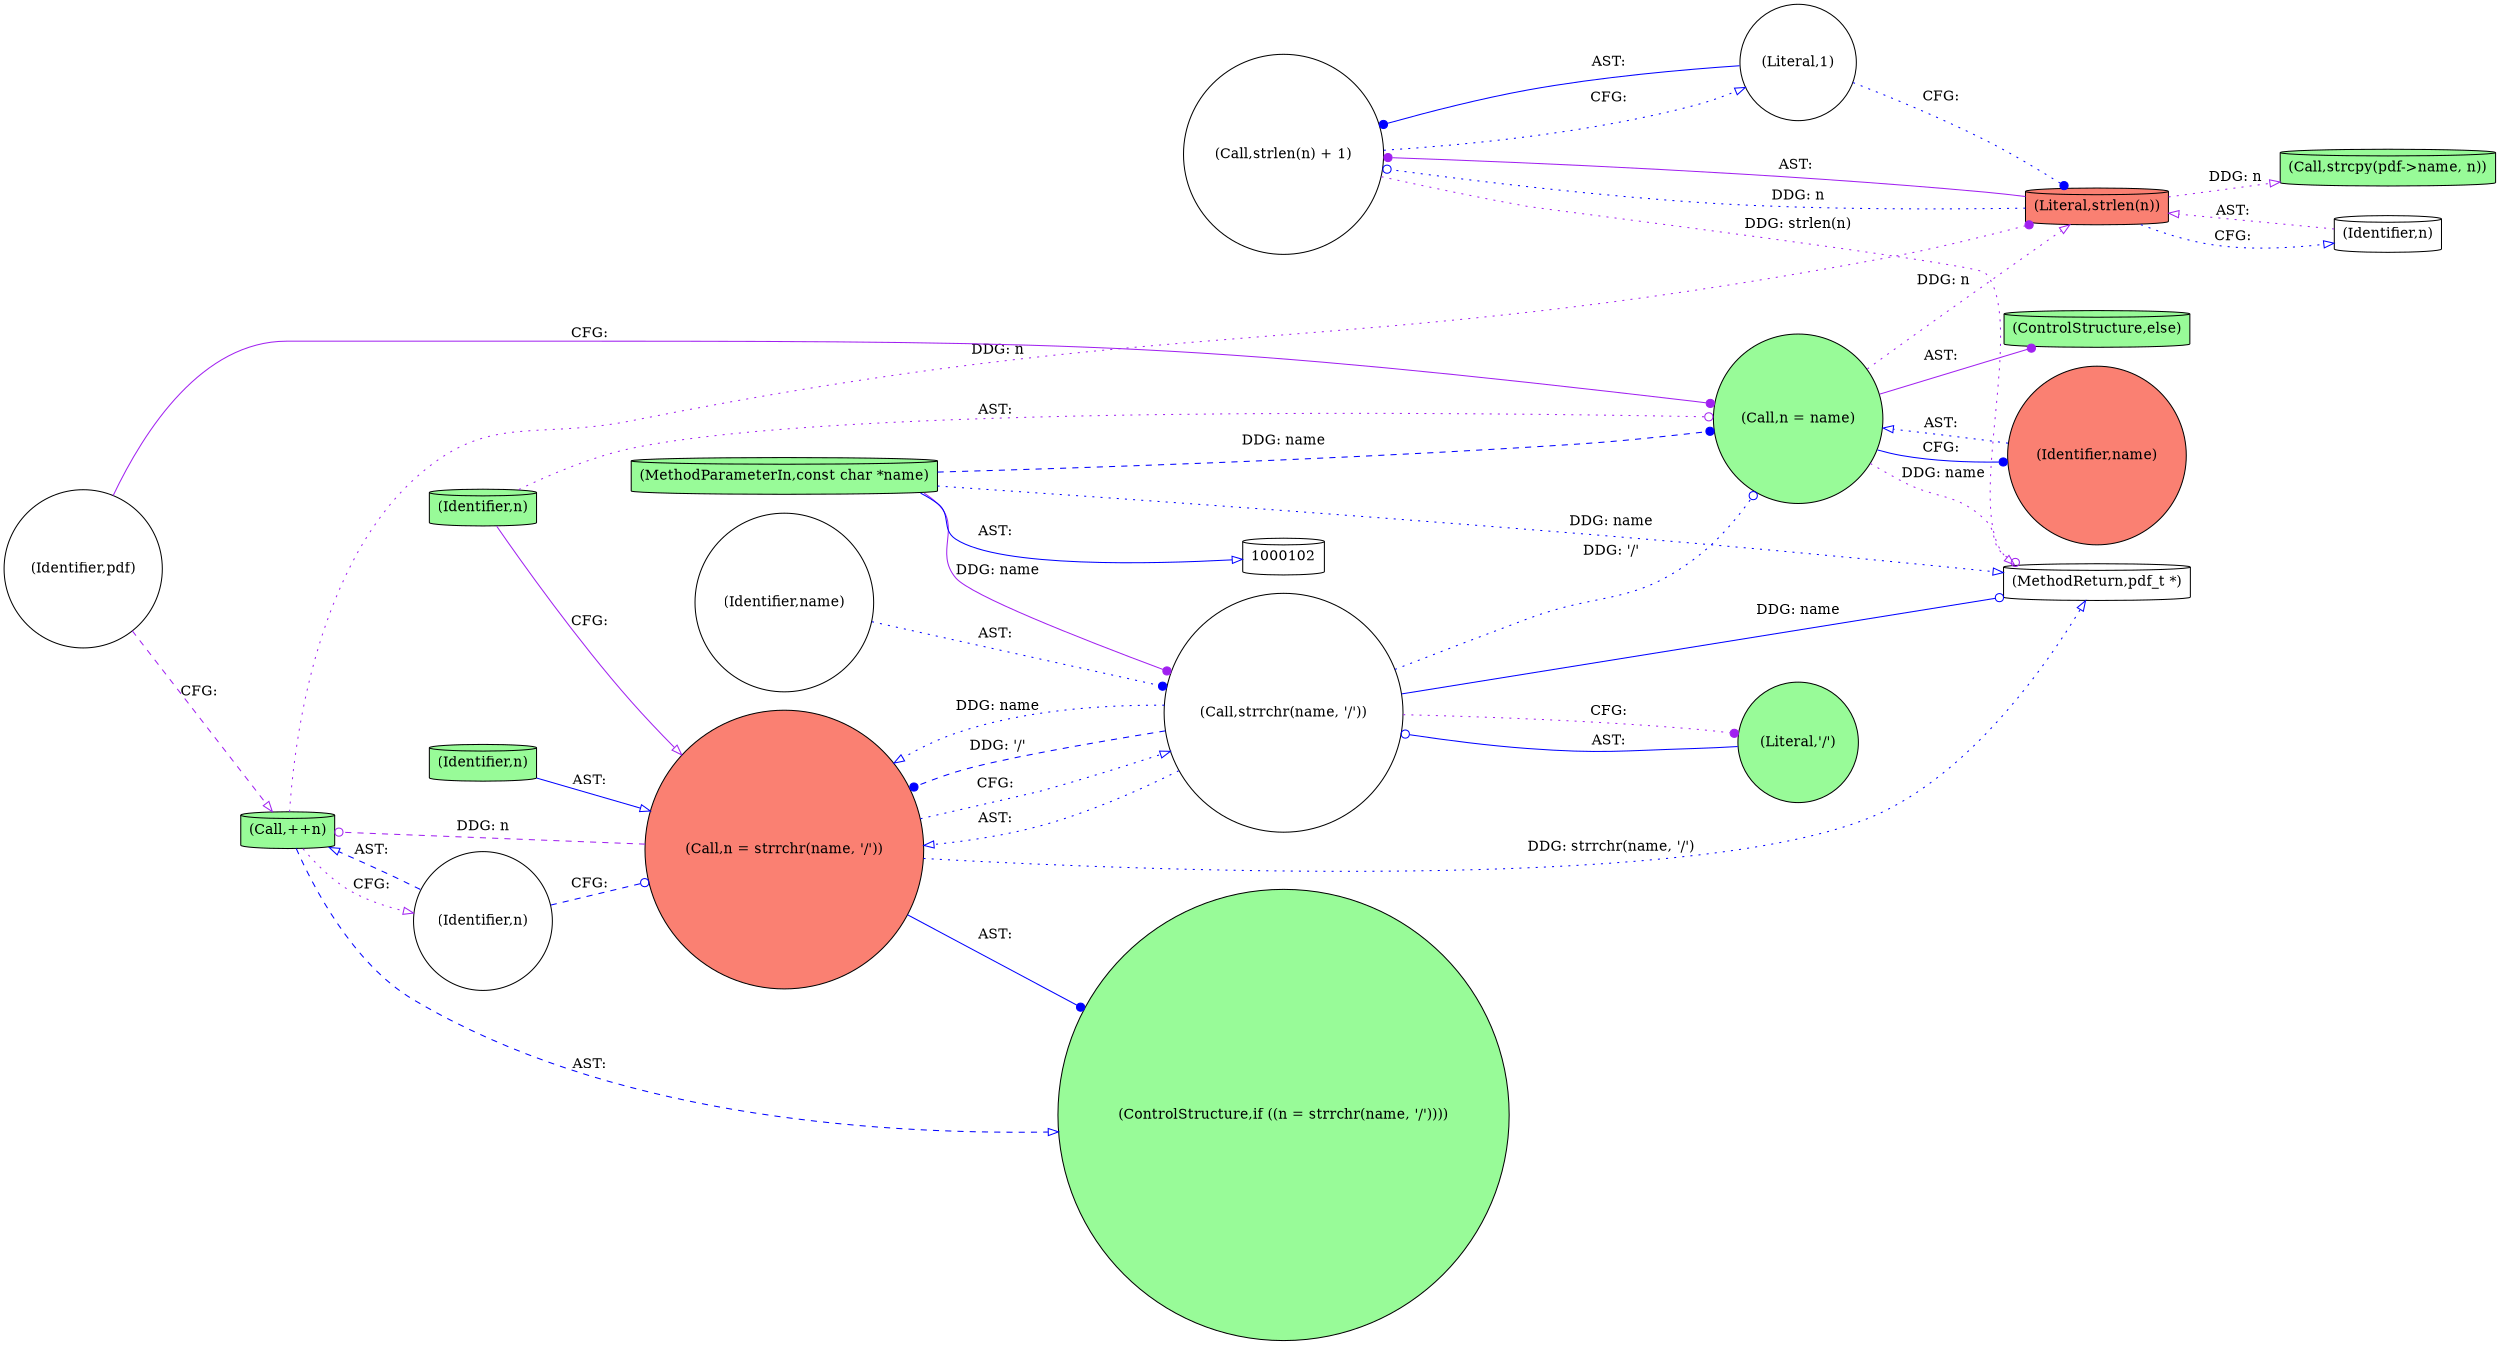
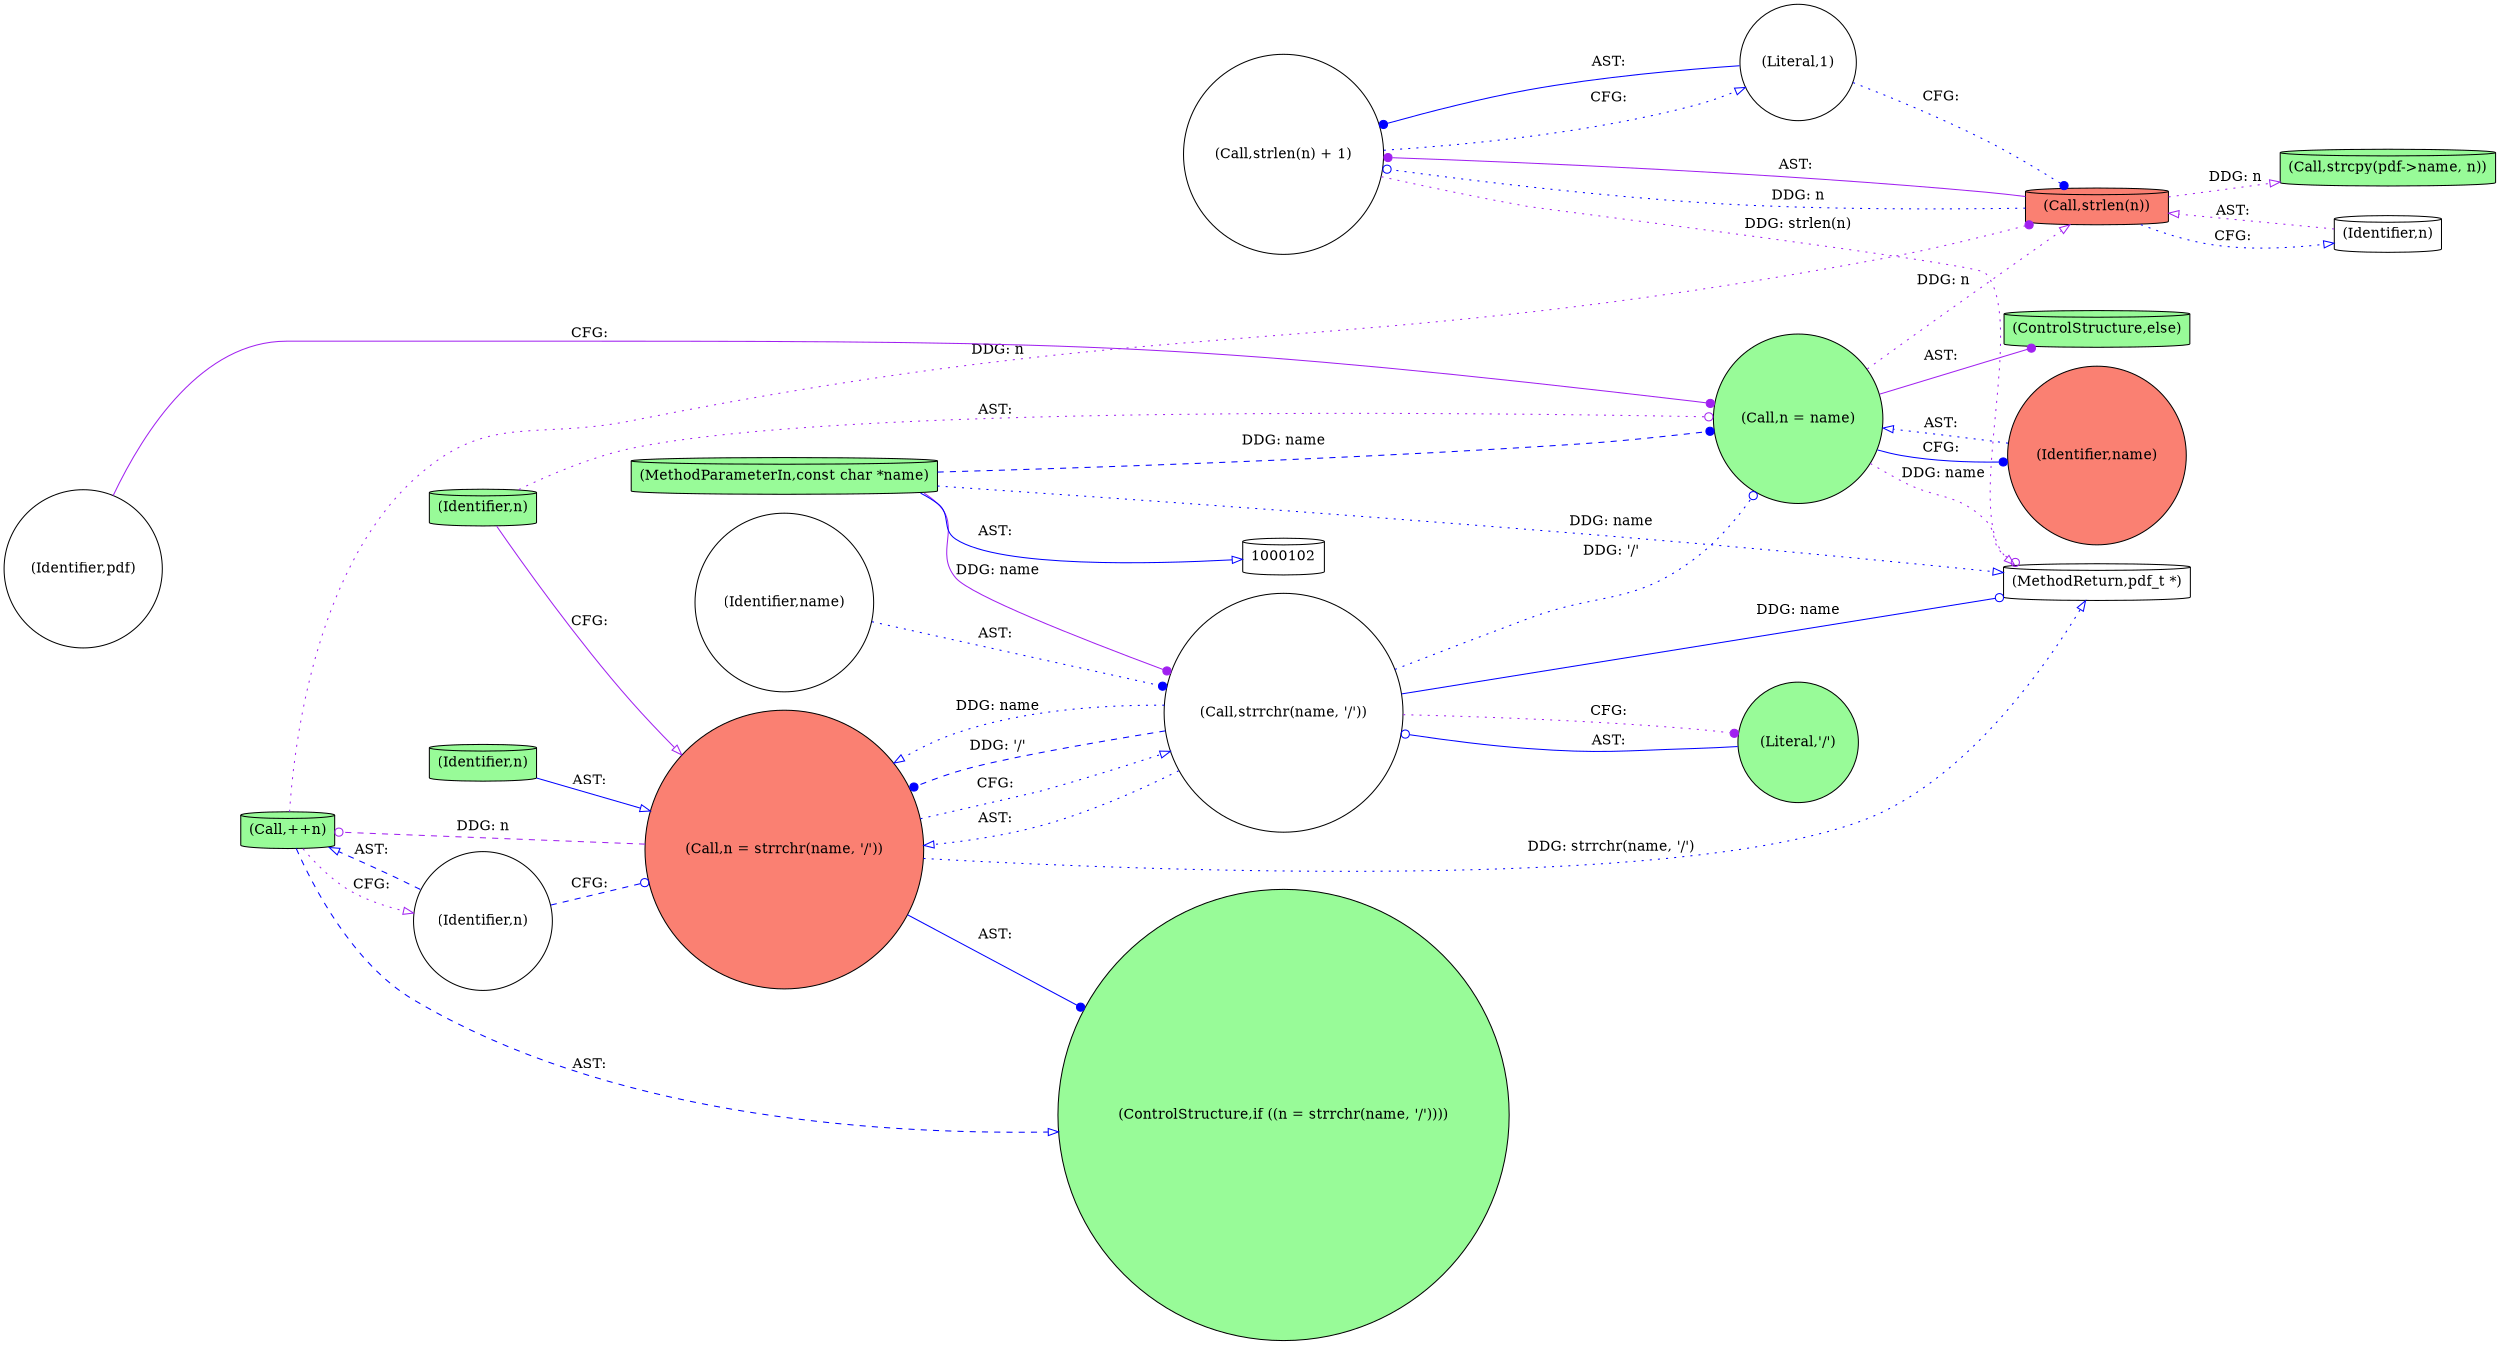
node "(Literal,strlen(n))": label "(Literal,strlen(n))" -> "(Call,strlen(n))"
edge "(Identifier,pdf)" -> "(Call,++n)": removed, label "CFG:"
